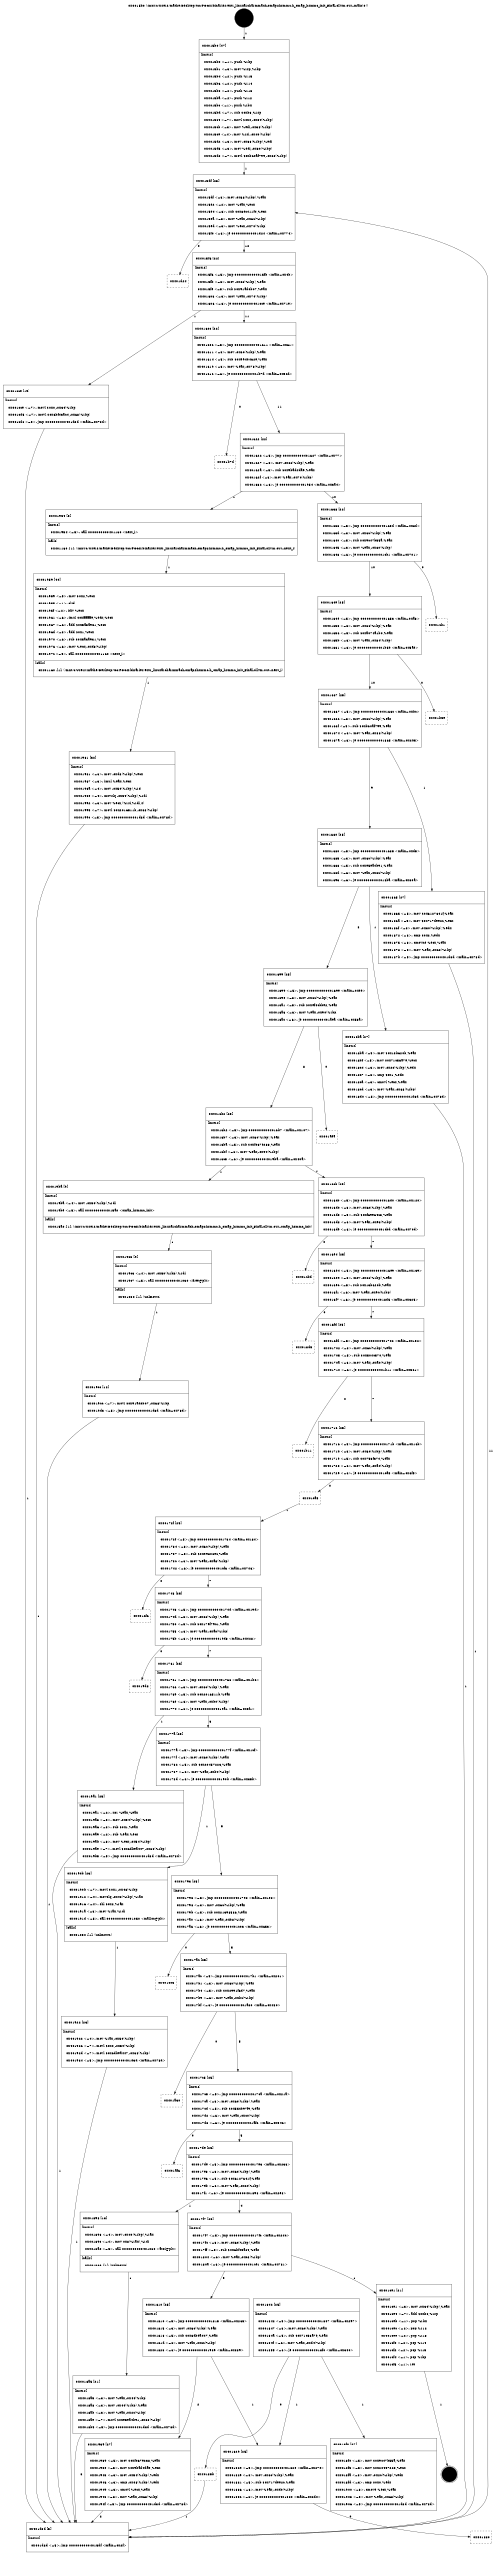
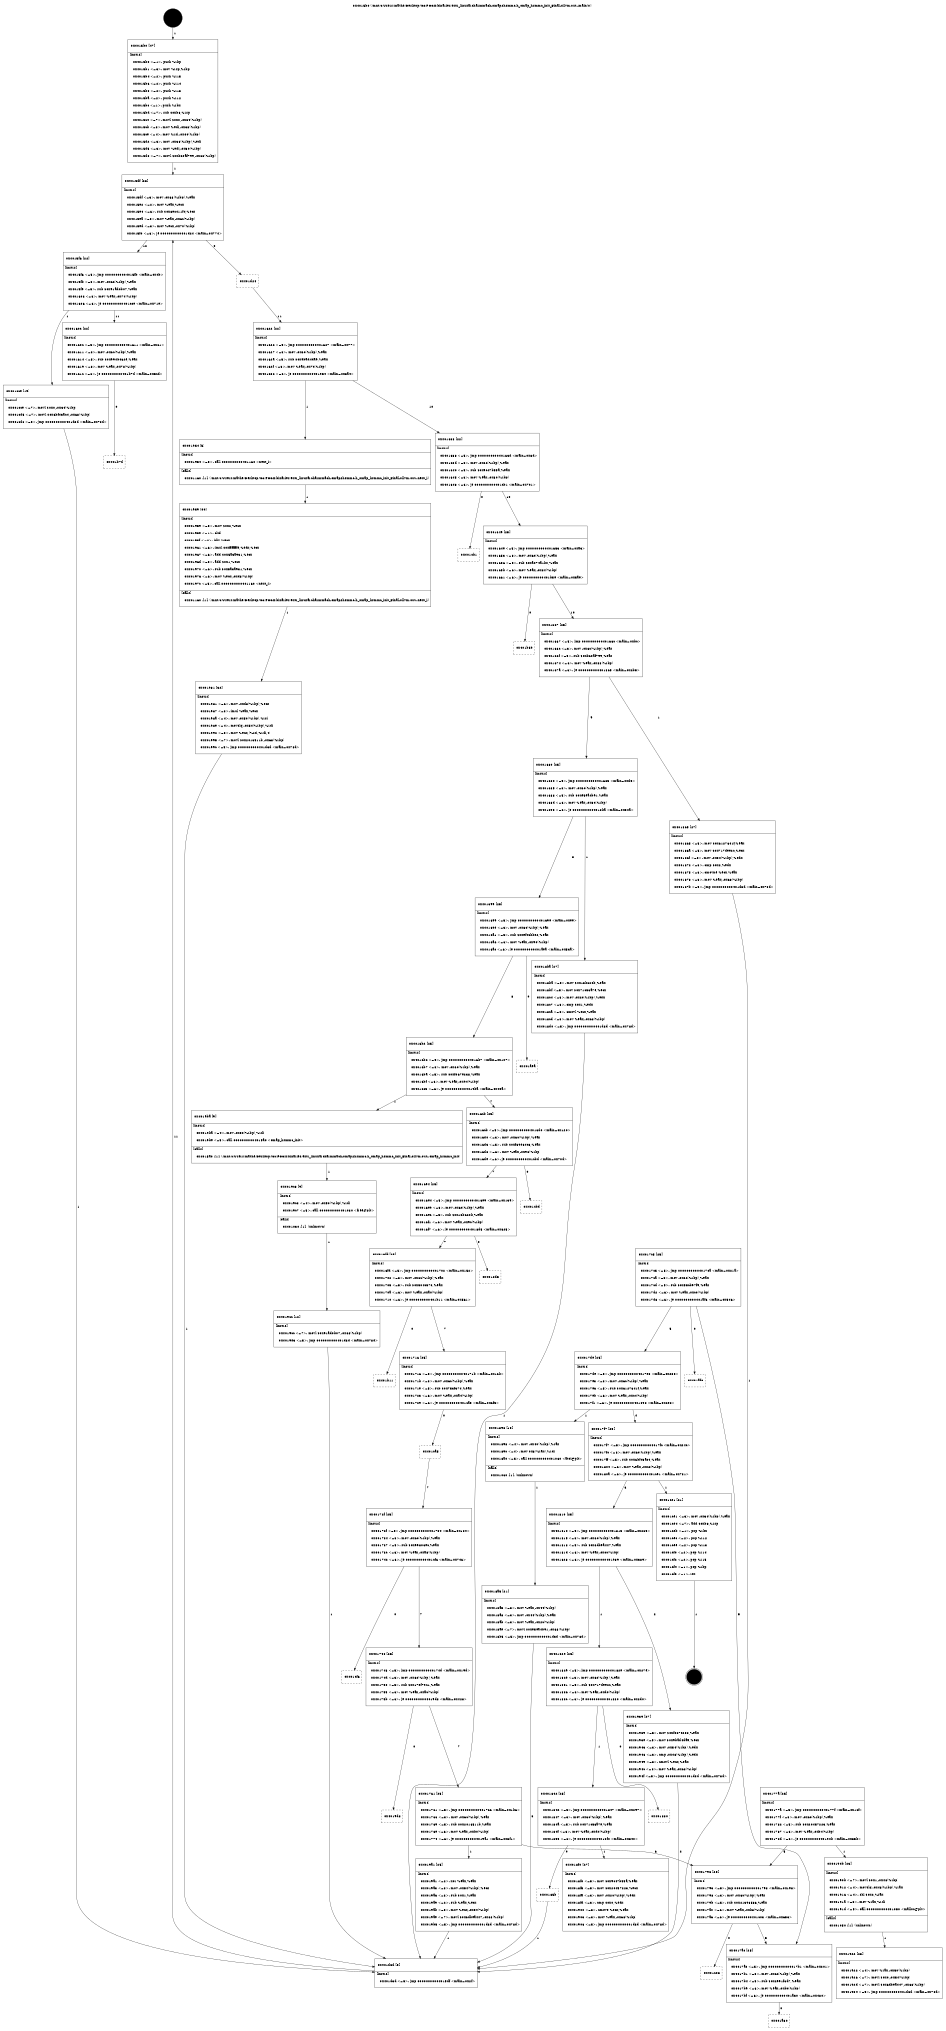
edge "0x40160c [22]" -> "0x401622 [22]": now "0x401d24" -> "0x401622 [22]"
edge "0x401761 [25]" -> "0x40177a [25]": now "0x401761 [25]" -> "0x401793 [25]"
edge "0x4017ac [25]" -> "0x4017c5 [25]": reversed
edge "0x401922 [23]" -> "0x401d3d [5]": removed, label "1"
edge "0x401842 [25]" -> "0x401829 [25]": reversed
